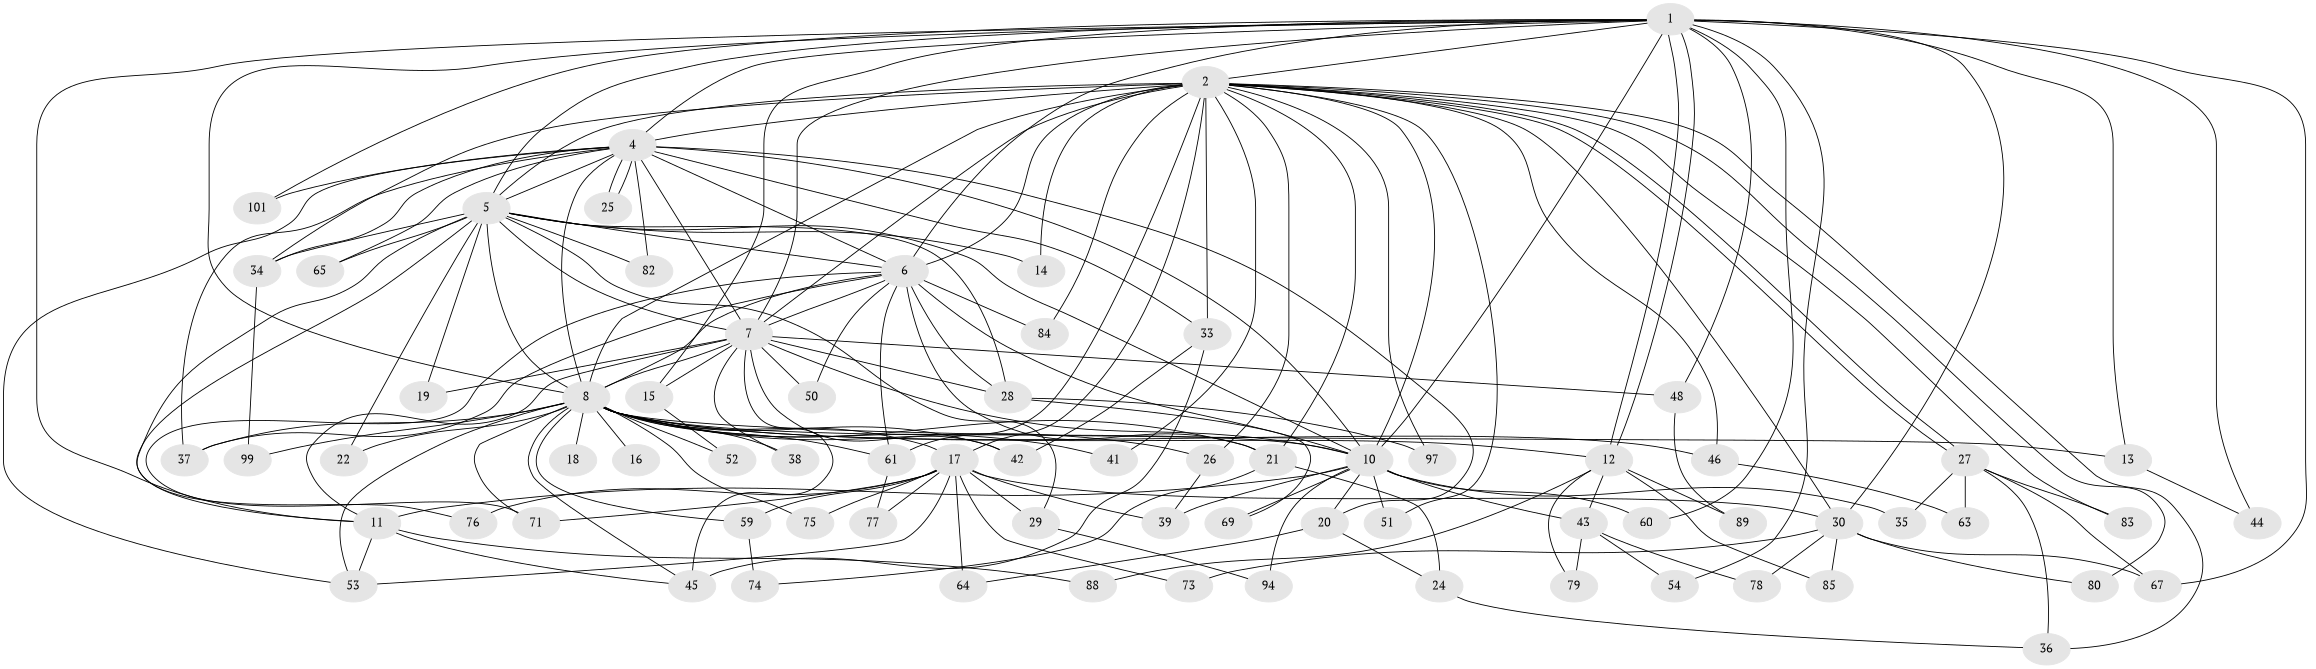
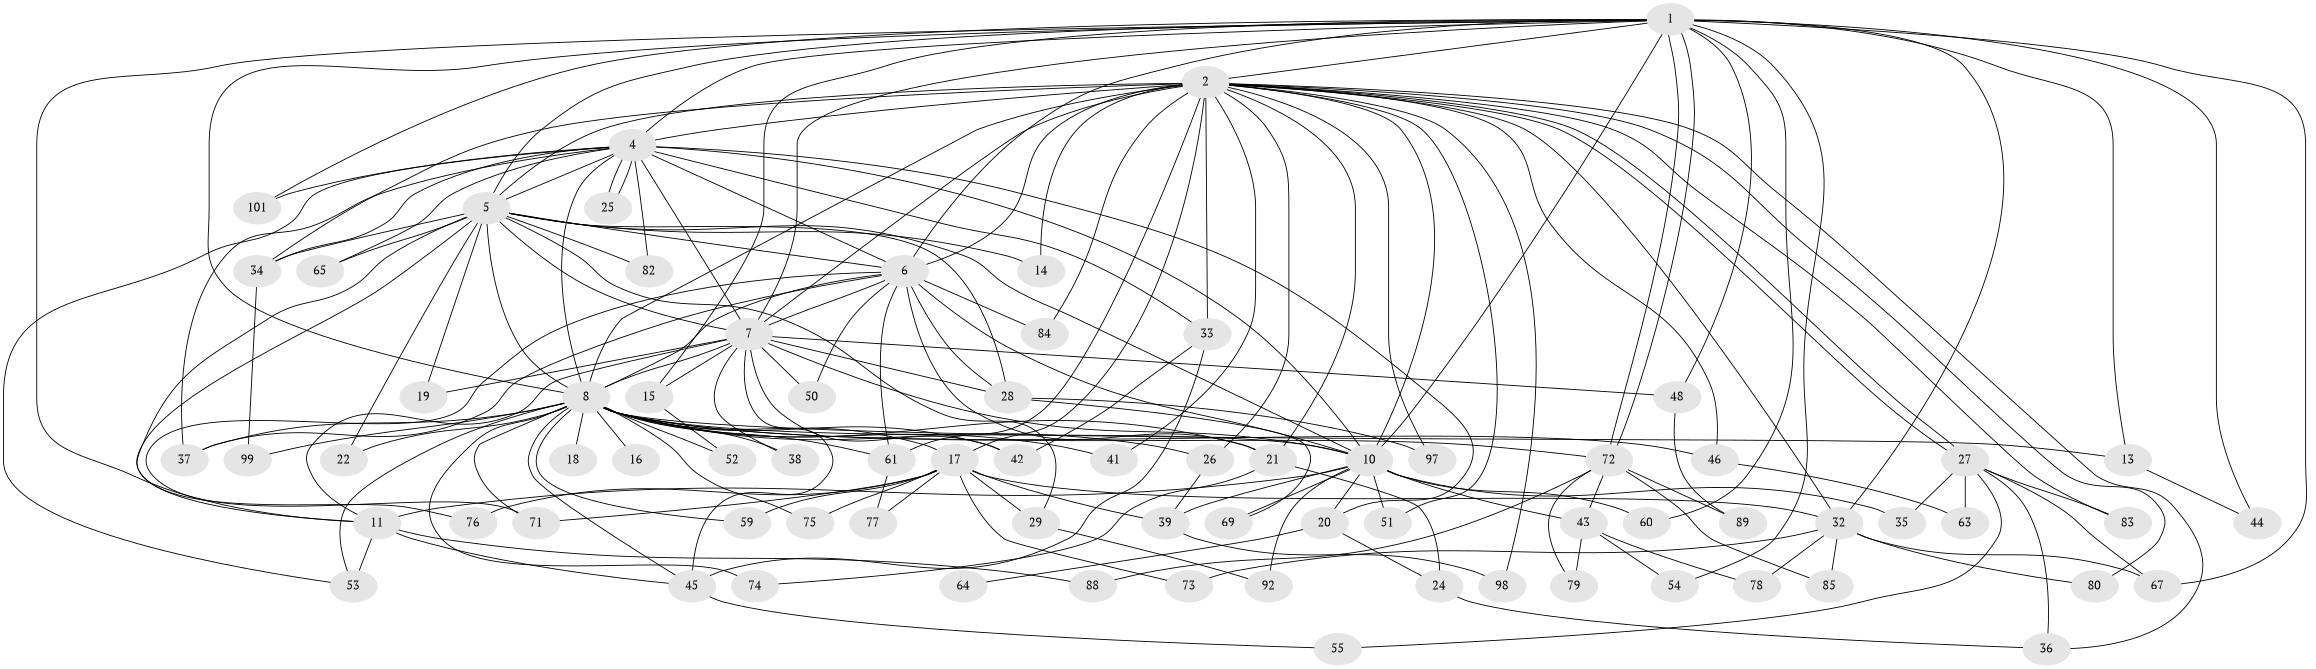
node "12": label "12" -> "72"
edge "17" -- "64": removed
node "30": label "30" -> "32"
edge "59" -- "74": now "8" -- "74"
edge "17" -- "53": removed
node "94": label "94" -> "92"
node "98": added
node "55": added
